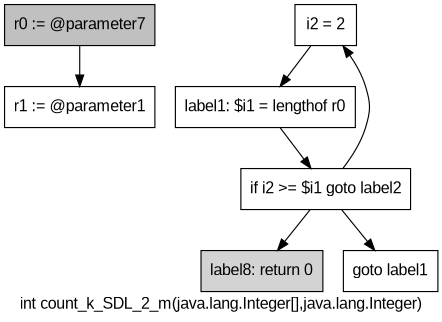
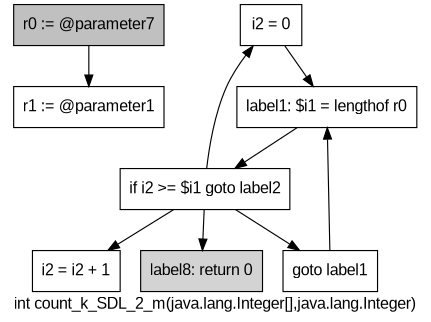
node "i2 = 2": label "i2 = 2" -> "i2 = 0"
edge "goto label1" -> "label1: $i1 = lengthof r0": added
node "i2 = i2 + 1": added
